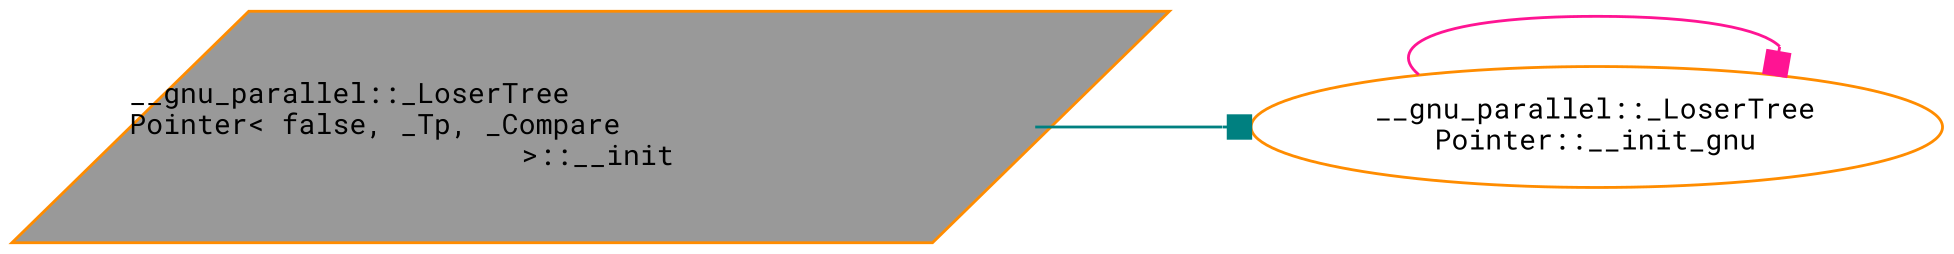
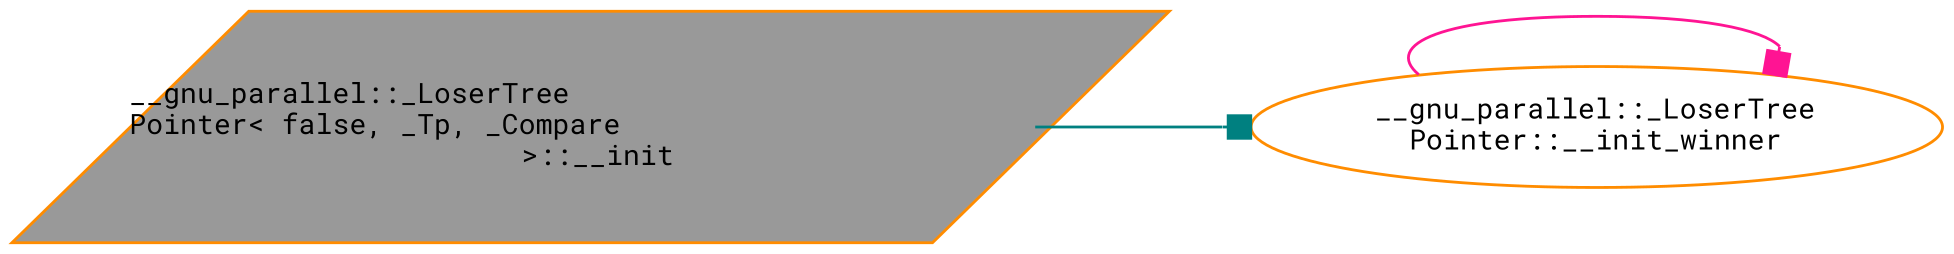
node "__gnu_parallel::_LoserTree Pointer::__init_gnu": label "__gnu_parallel::_LoserTree Pointer::__init_gnu" -> "__gnu_parallel::_LoserTree Pointer::__init_winner"
